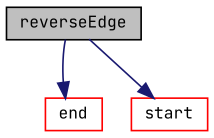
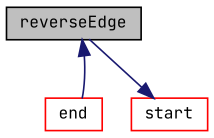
edge "reverseEdge" -> "end": reversed
